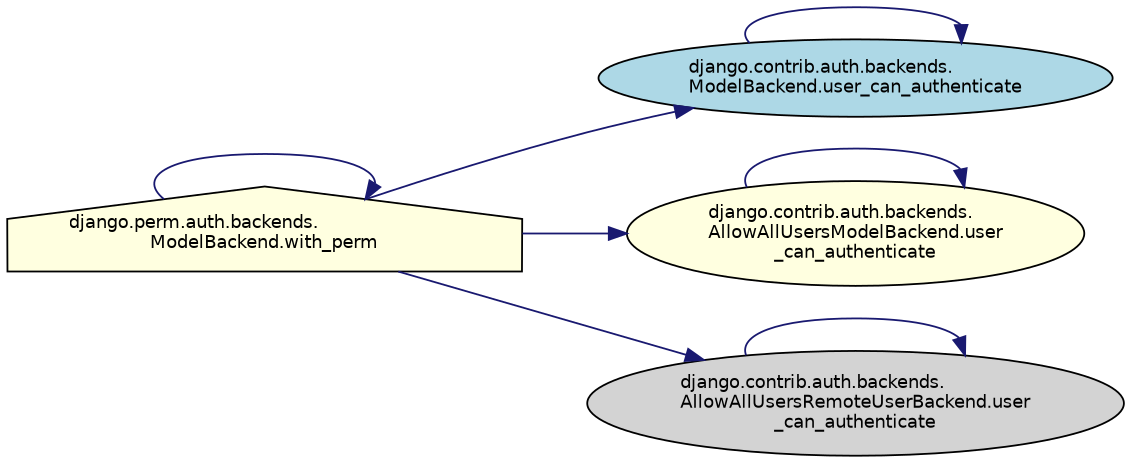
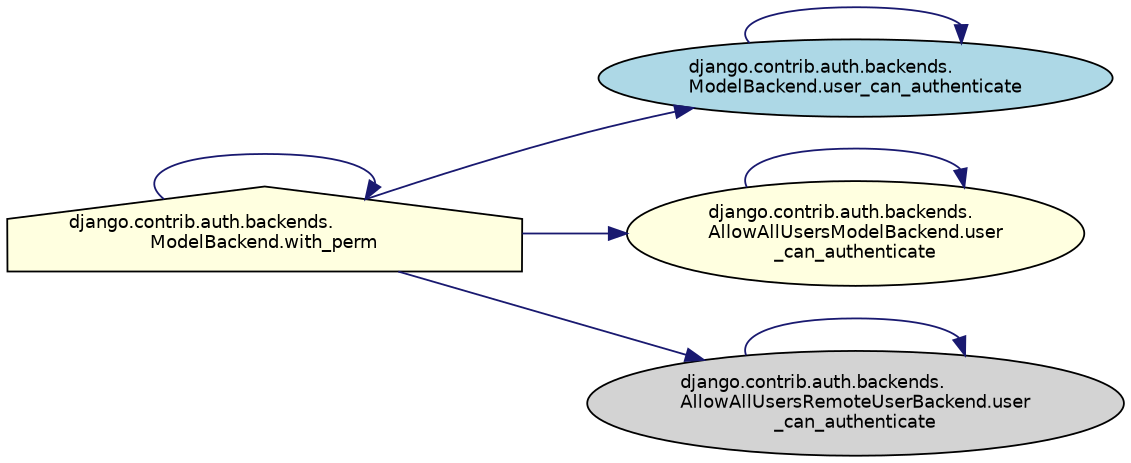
node "django.perm.auth.backends. ModelBackend.with_perm": label "django.perm.auth.backends. ModelBackend.with_perm" -> "django.contrib.auth.backends. ModelBackend.with_perm"
